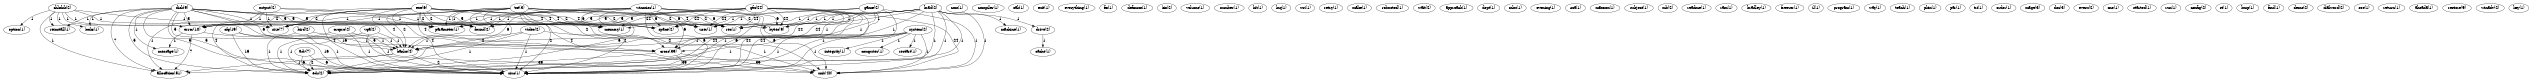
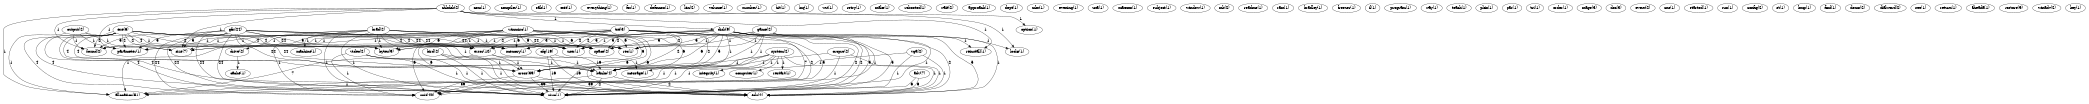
node "window(1)": added
edge "chkdsk(2)" -> "error(10)": now "chkdsk(2)" -> "disk(9)"
edge "brad(2)" -> "allocation(51)": added, label "1"
